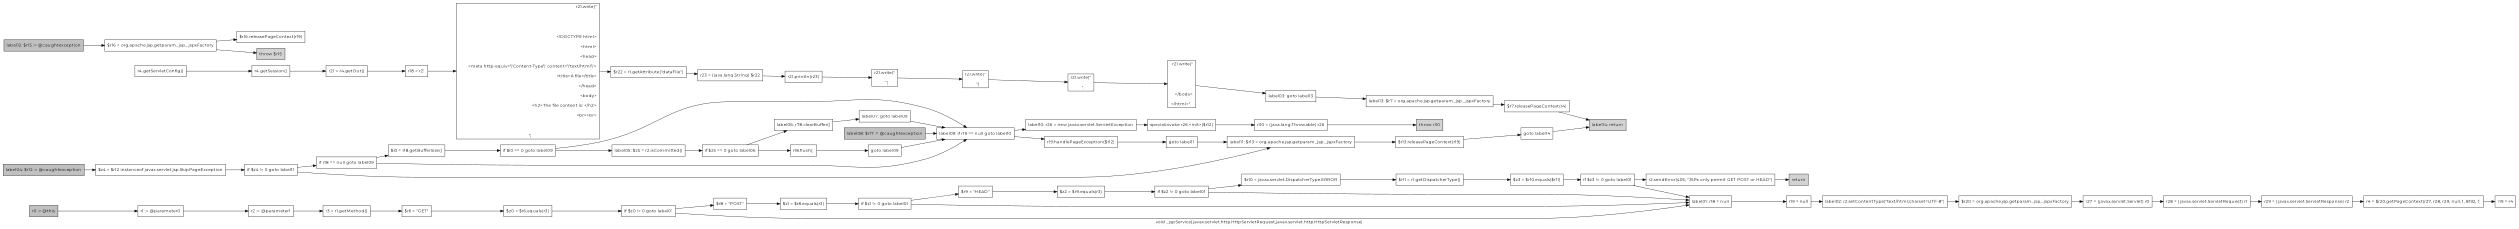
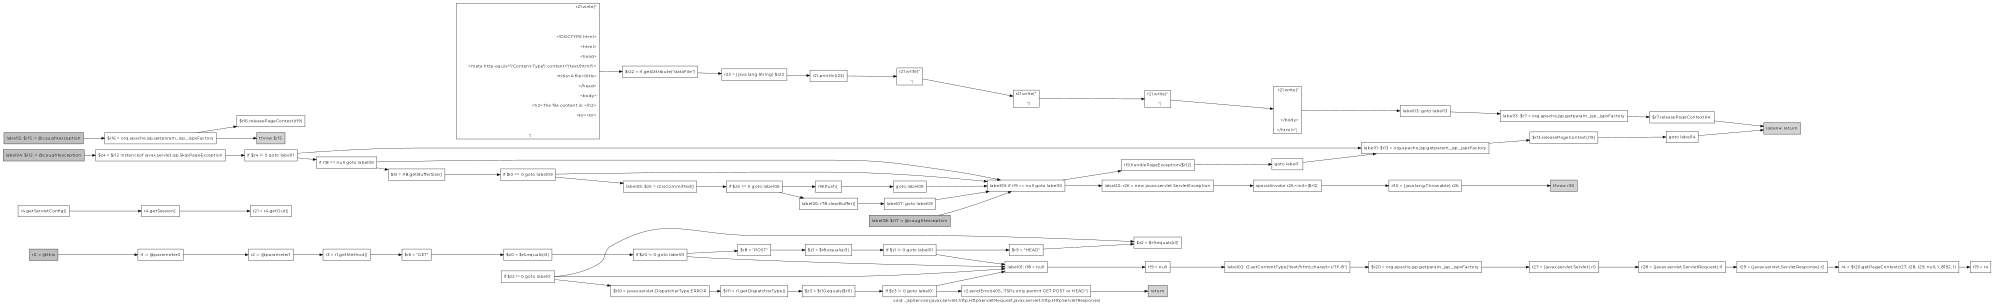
node "r18 = r21": removed
node "label10: r26 = new javax.servlet.ServletException": label "label10: r26 = new javax.servlet.ServletException" -> "label20: r26 = new javax.servlet.ServletException"
edge "$z2 = $r9.equals(r3)" -> "if $z2 != 0 goto label01": reversed
